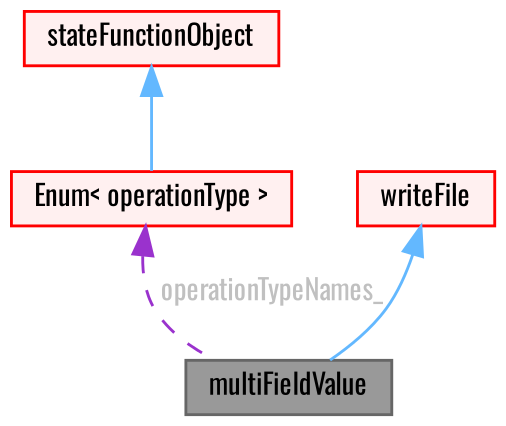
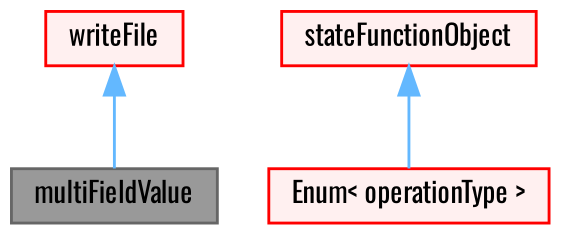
edge "multiFieldValue" -> "Enum< operationType >": removed, label "operationTypeNames_"
